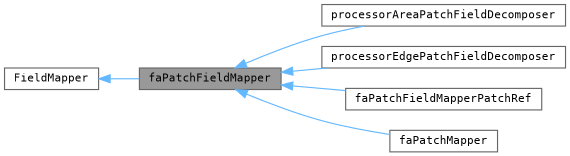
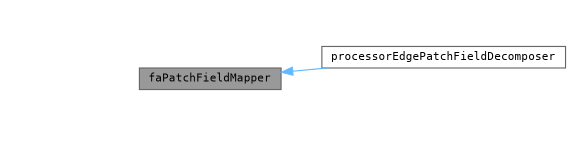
node "processorAreaPatchFieldDecomposer": removed
node "FieldMapper": removed
node "faPatchFieldMapperPatchRef": removed
node "faPatchMapper": removed
